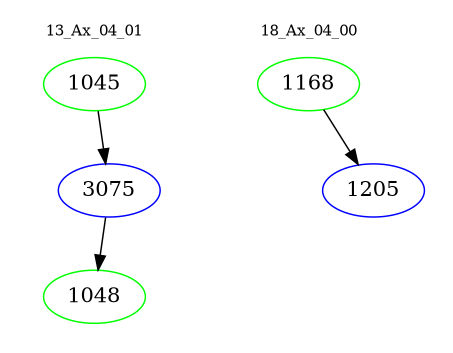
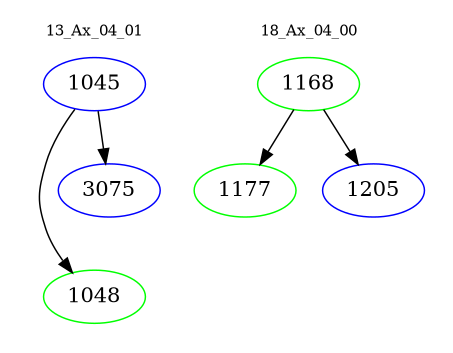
node "1045": color green -> blue
node "1177": added
edge "3075" -> "1048": now "1045" -> "1048"
